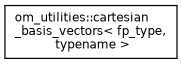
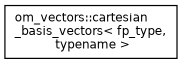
node "om_utilities::cartesian _basis_vectors< fp_type, typename >": label "om_utilities::cartesian _basis_vectors< fp_type, typename >" -> "om_vectors::cartesian _basis_vectors< fp_type, typename >"
